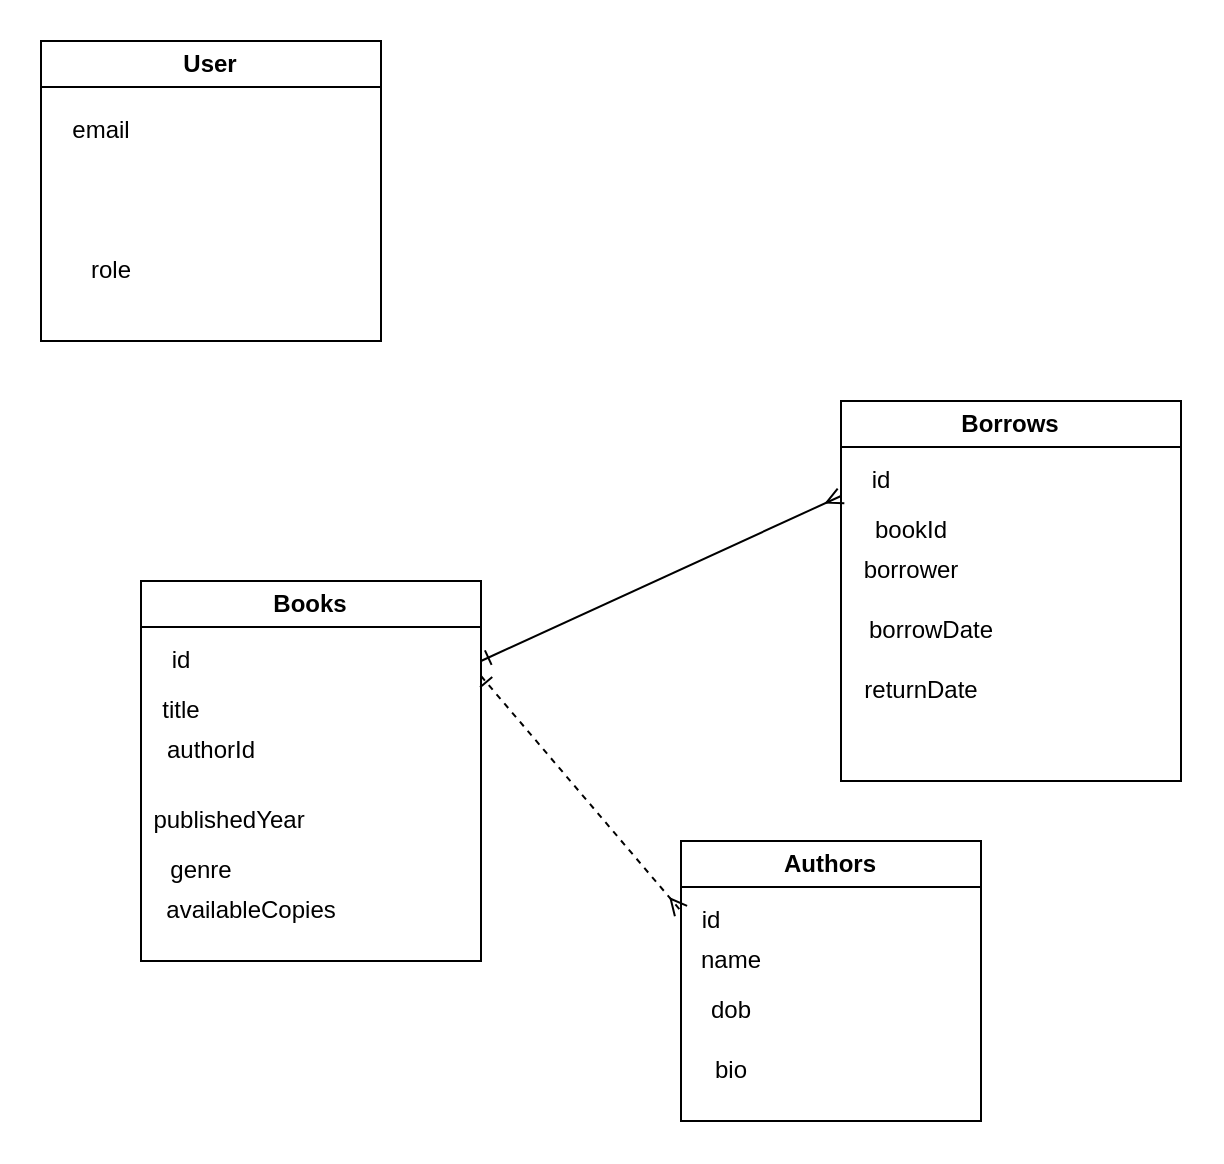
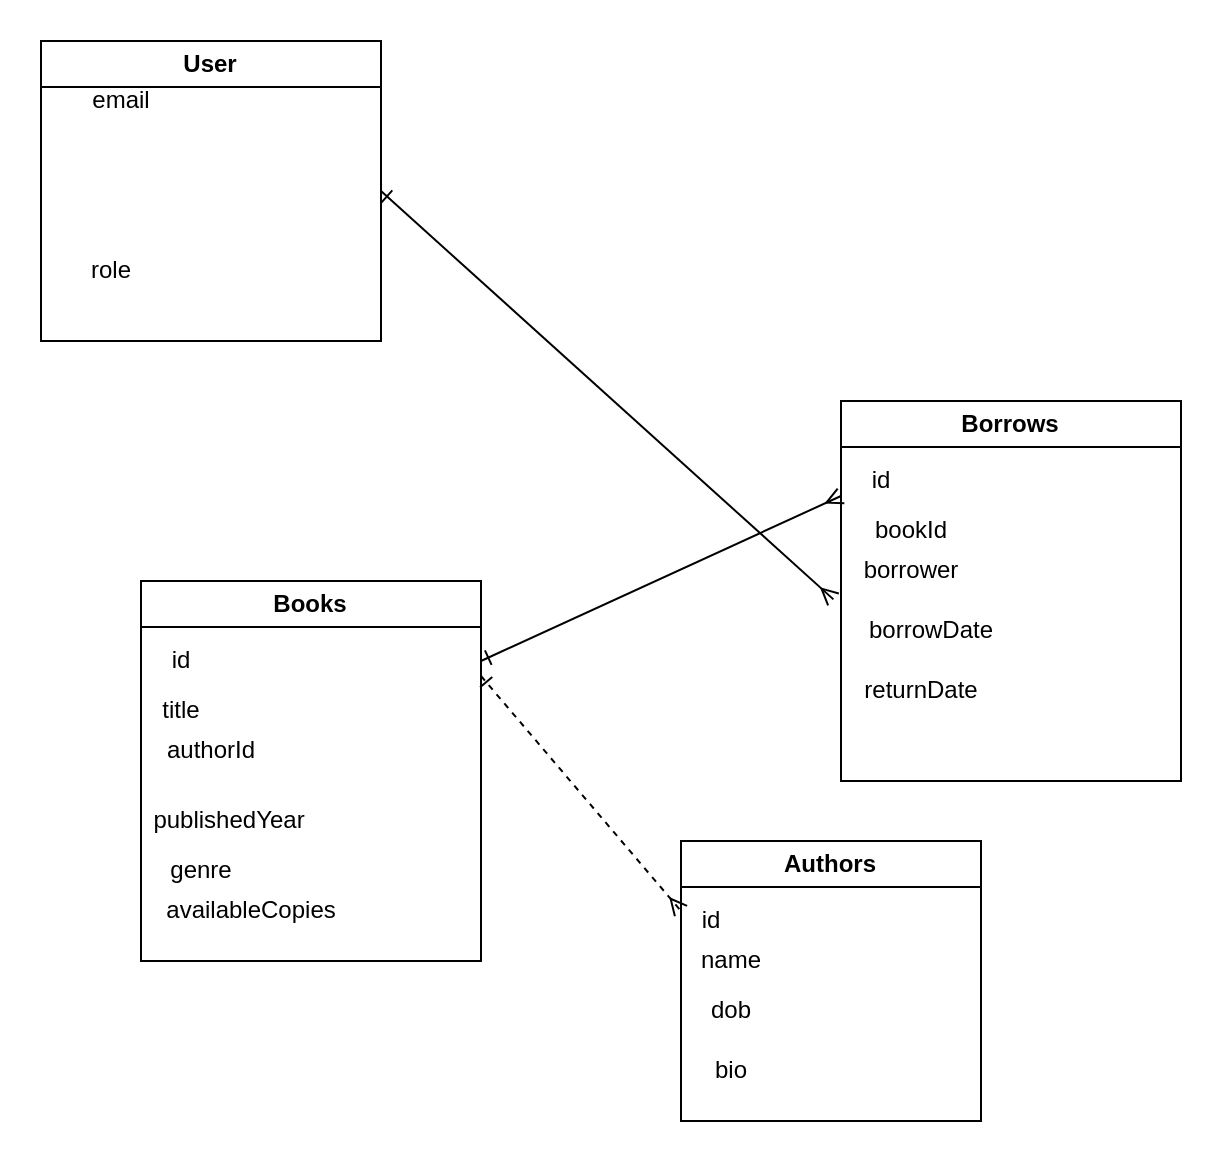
node "email": moved (101, 131) -> (121, 101)
edge "User" -- "borrowDate": added
